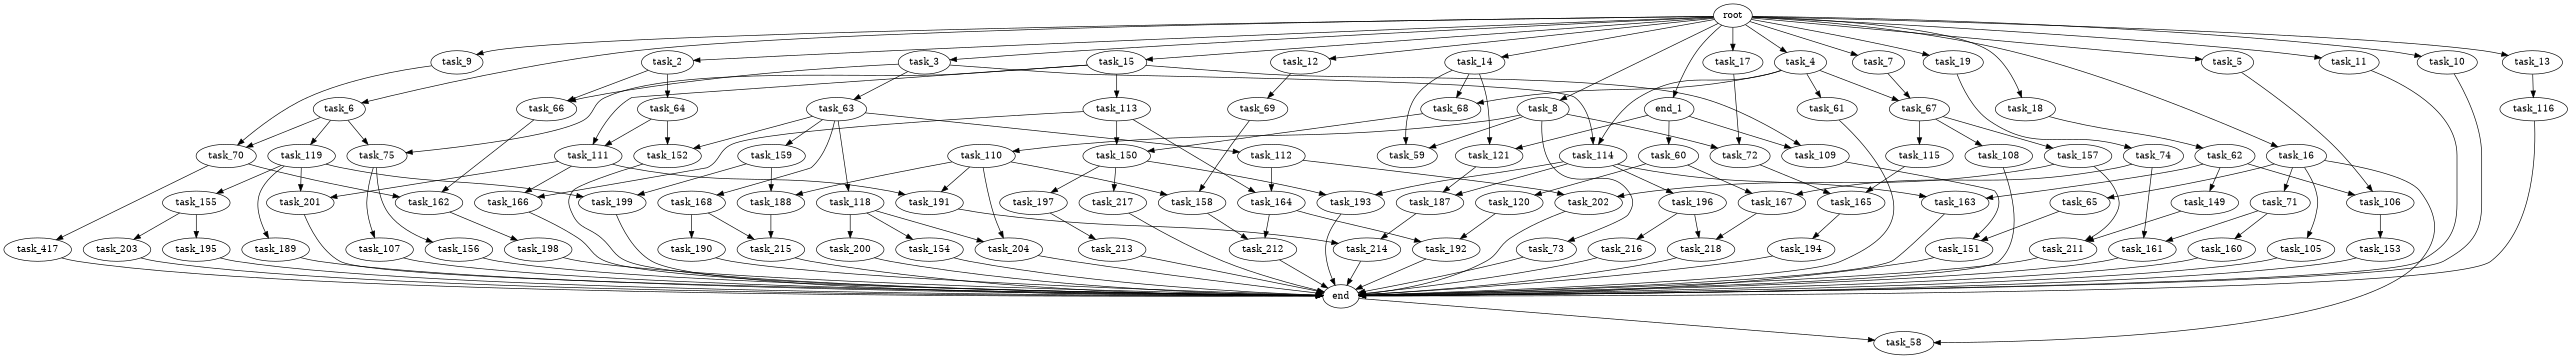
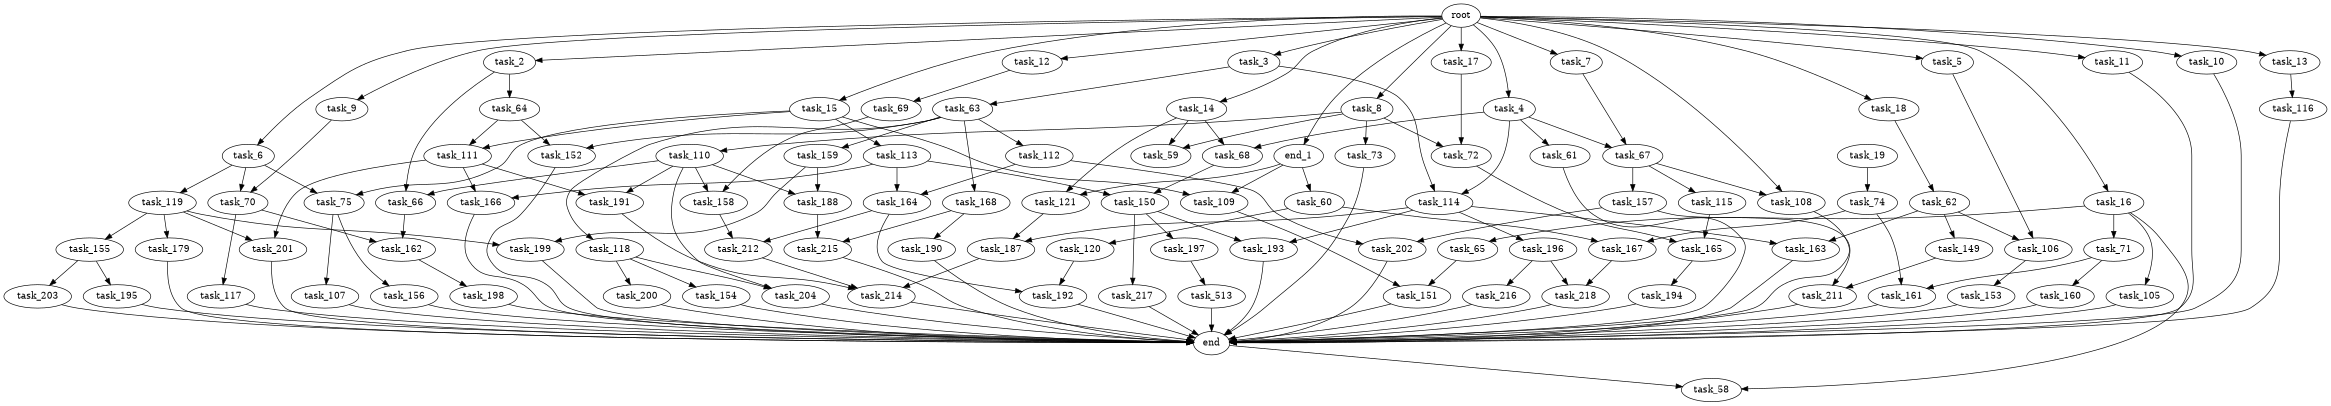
edge "root" -> "task_19": now "root" -> "task_108"
edge "task_3" -> "task_66": now "task_110" -> "task_66"
node "task_417": label "task_417" -> "task_117"
node "task_189": label "task_189" -> "task_179"
node "task_213": label "task_213" -> "task_513"
edge "task_212" -> "end": now "task_212" -> "task_214"
